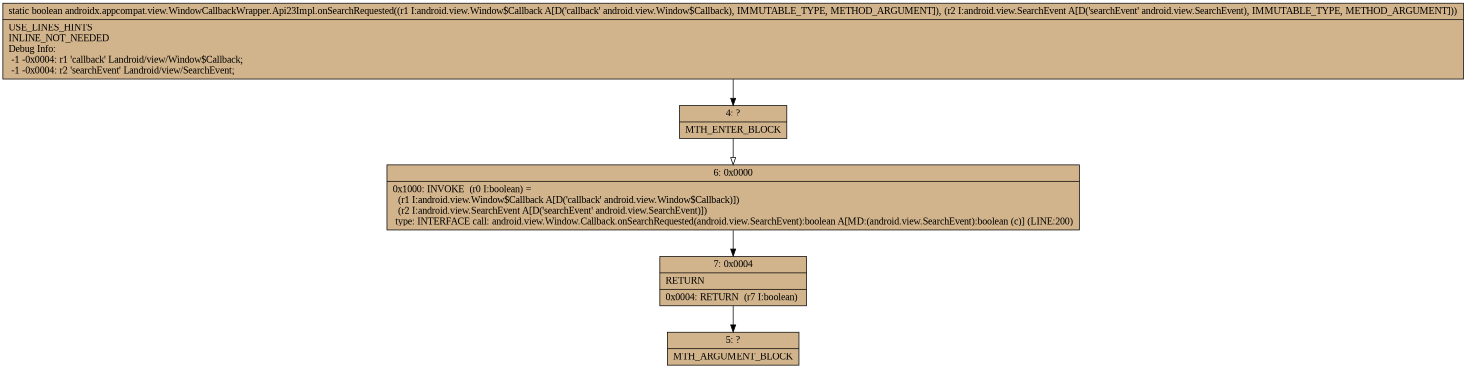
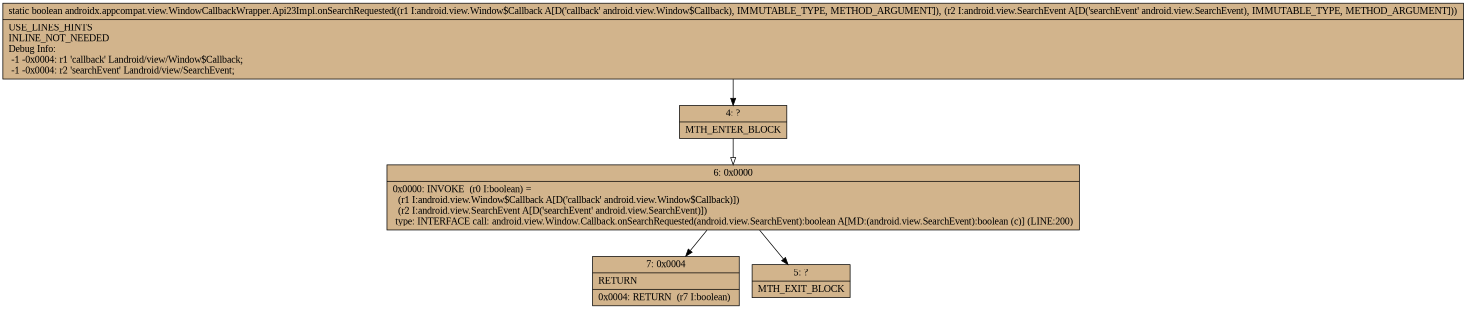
node "6: 0x0000": text "0x1000: INVOKE  (r0 I:boolean) =" -> "0x0000: INVOKE  (r0 I:boolean) ="
edge "7: 0x0004" -> "5: ?": now "6: 0x0000" -> "5: ?"
node "5: ?": text "MTH_ARGUMENT_BLOCK" -> "MTH_EXIT_BLOCK"
